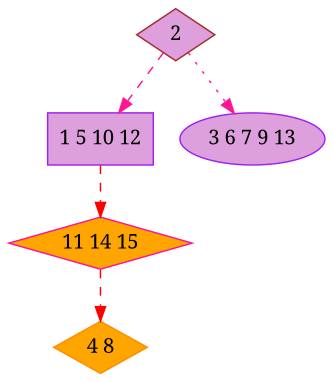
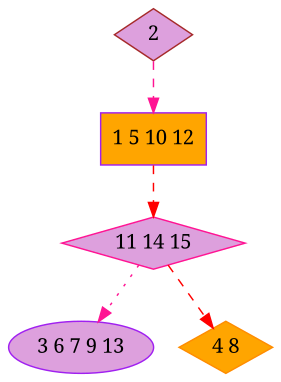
edge "2" -> "3 6 7 9 13": now "11 14 15" -> "3 6 7 9 13"
node "1 5 10 12": fillcolor plum -> orange
node "11 14 15": fillcolor orange -> plum
